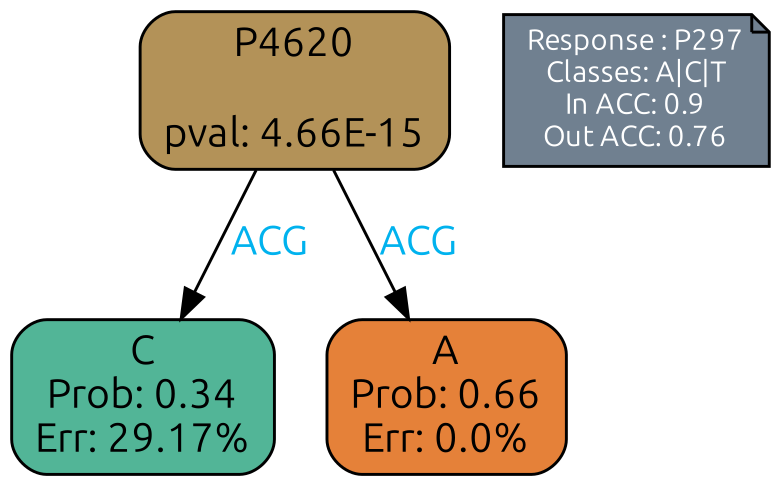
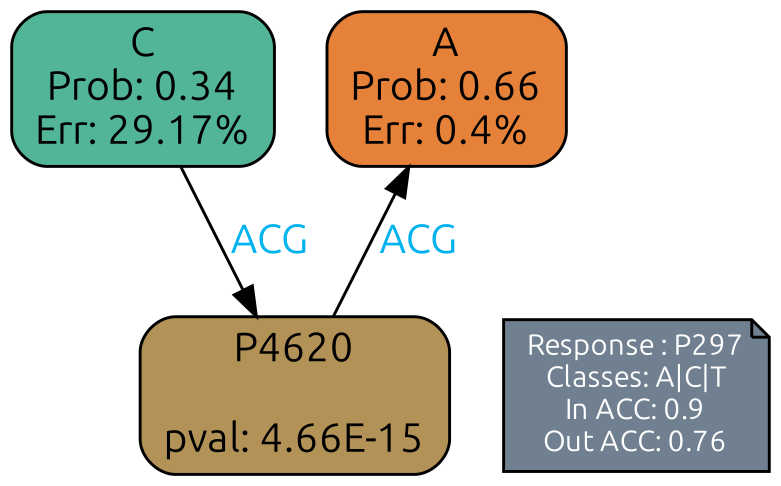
edge "P4620 pval: 4.66E-15" -> "C Prob: 0.34 Err: 29.17%": reversed
node "A Prob: 0.66 Err: 0.0%": label "A Prob: 0.66 Err: 0.0%" -> "A Prob: 0.66 Err: 0.4%"
